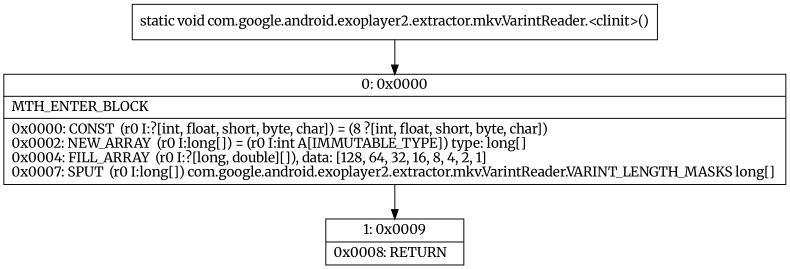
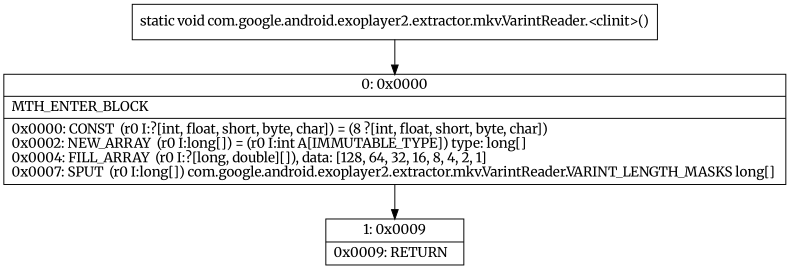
node "1: 0x0009": text "0x0008: RETURN" -> "0x0009: RETURN"
